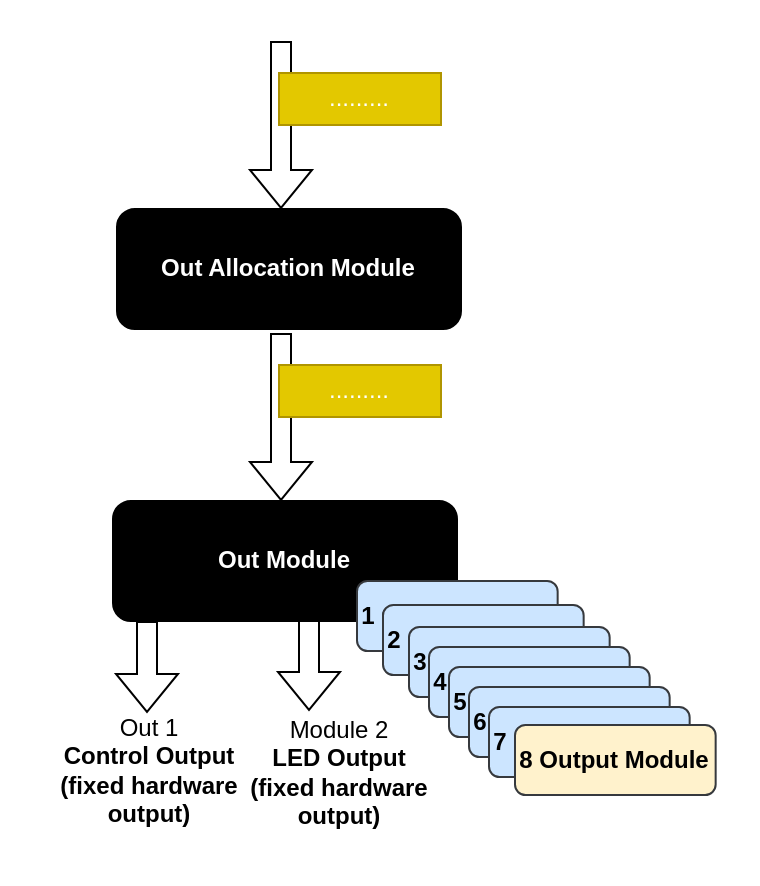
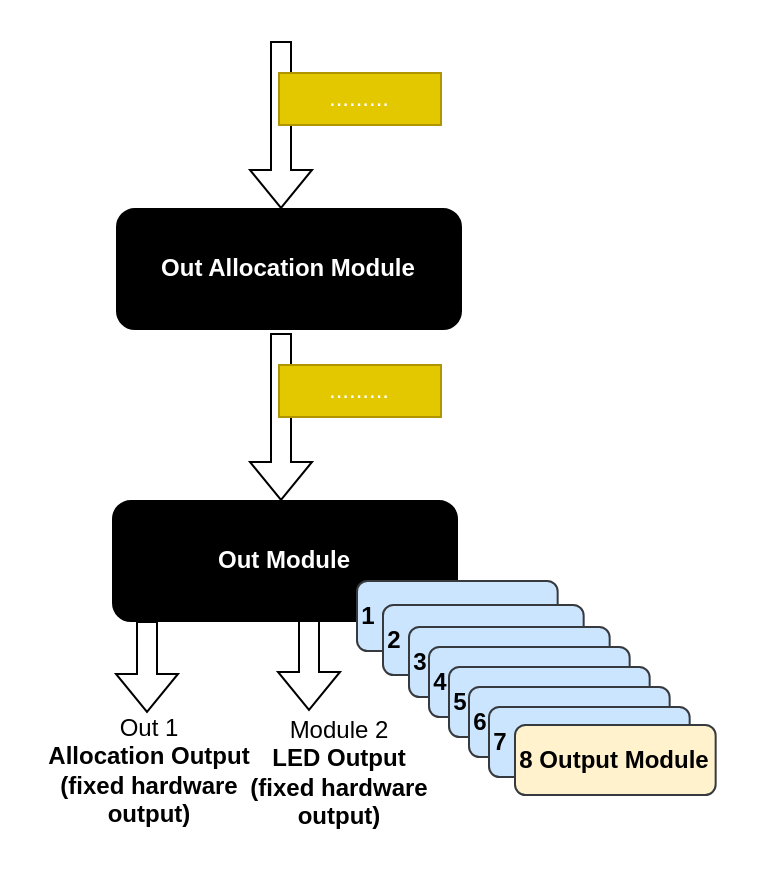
node "Out 1 Control Output (fixed hardware output)": label "Out 1 Control Output (fixed hardware output)" -> "Out 1 Allocation Output (fixed hardware output)"
